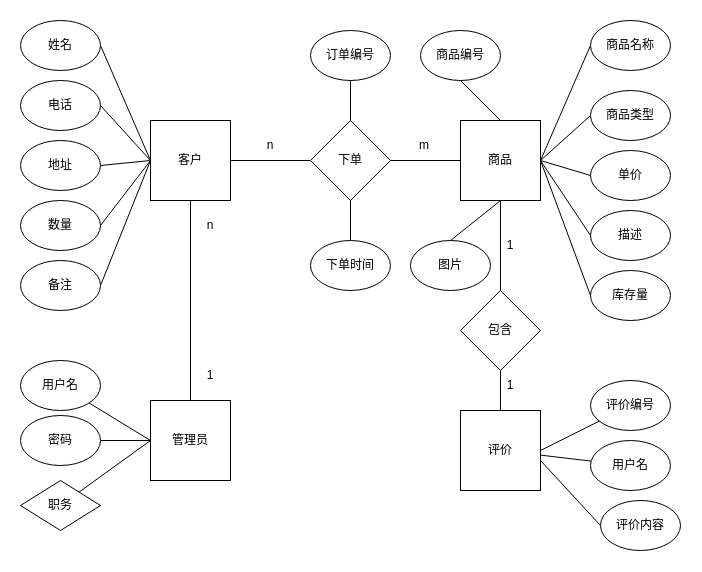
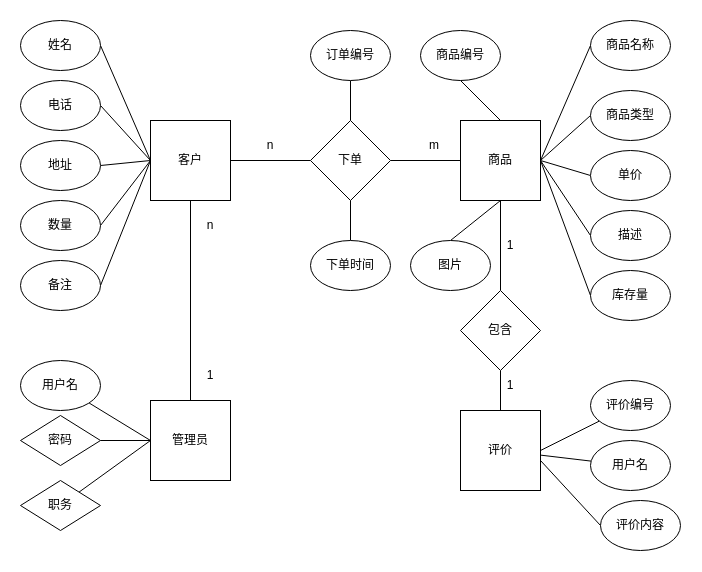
node "m": moved (424, 146) -> (434, 146)
node "密码": shape ellipse -> diamond
